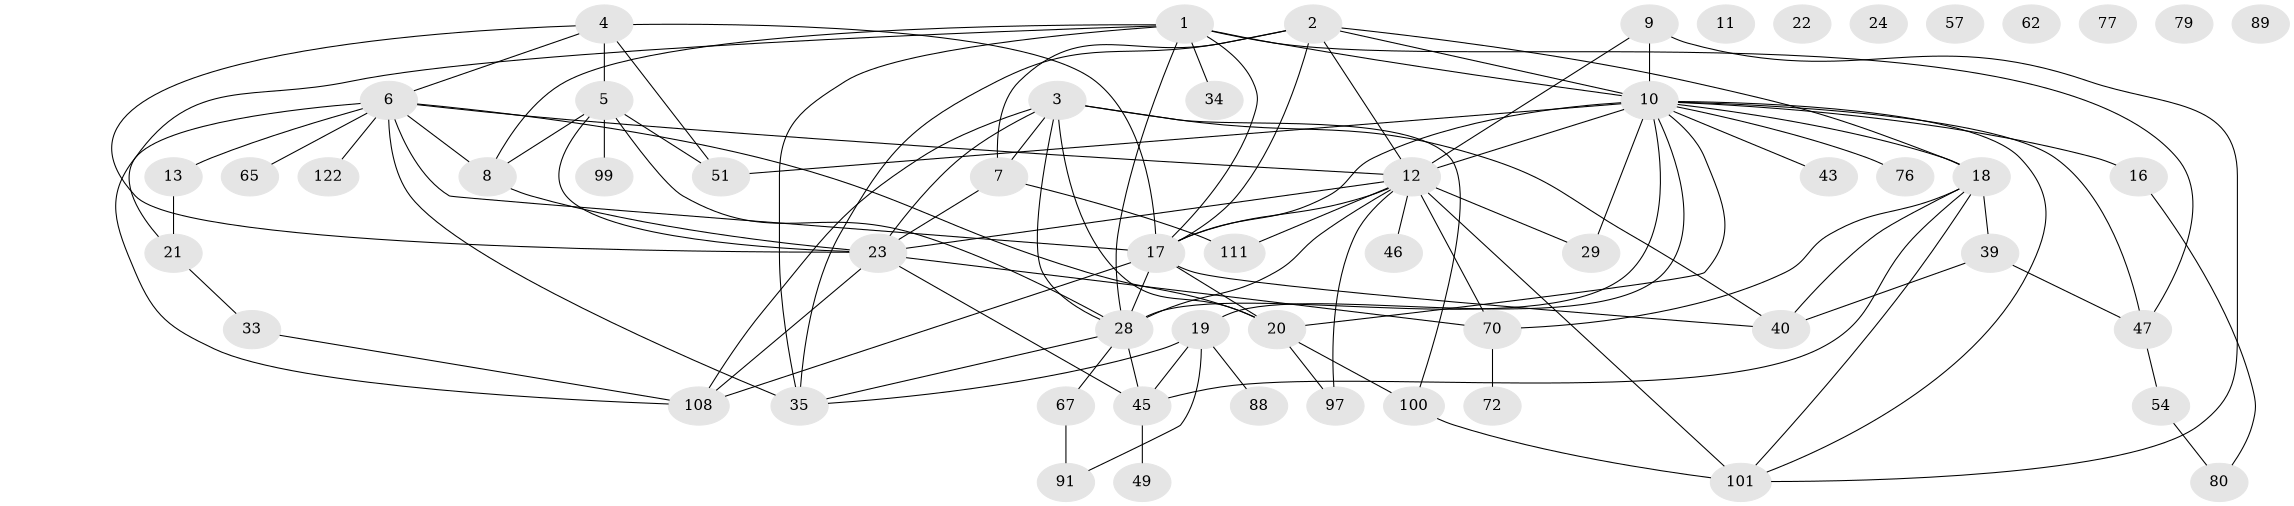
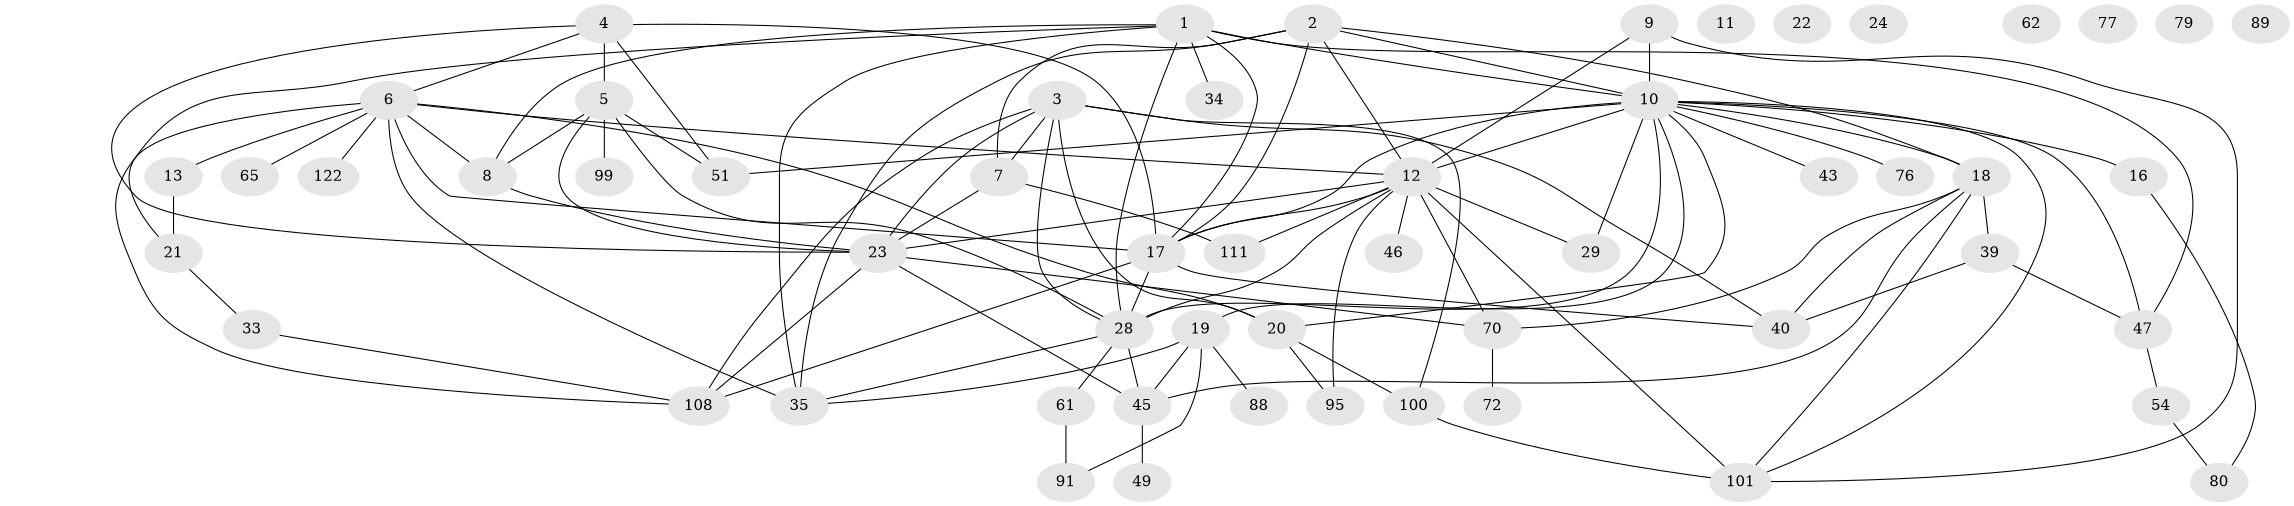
node "57": removed
edge "17" -- "20": removed
node "67": label "67" -> "61"
node "97": label "97" -> "95"
